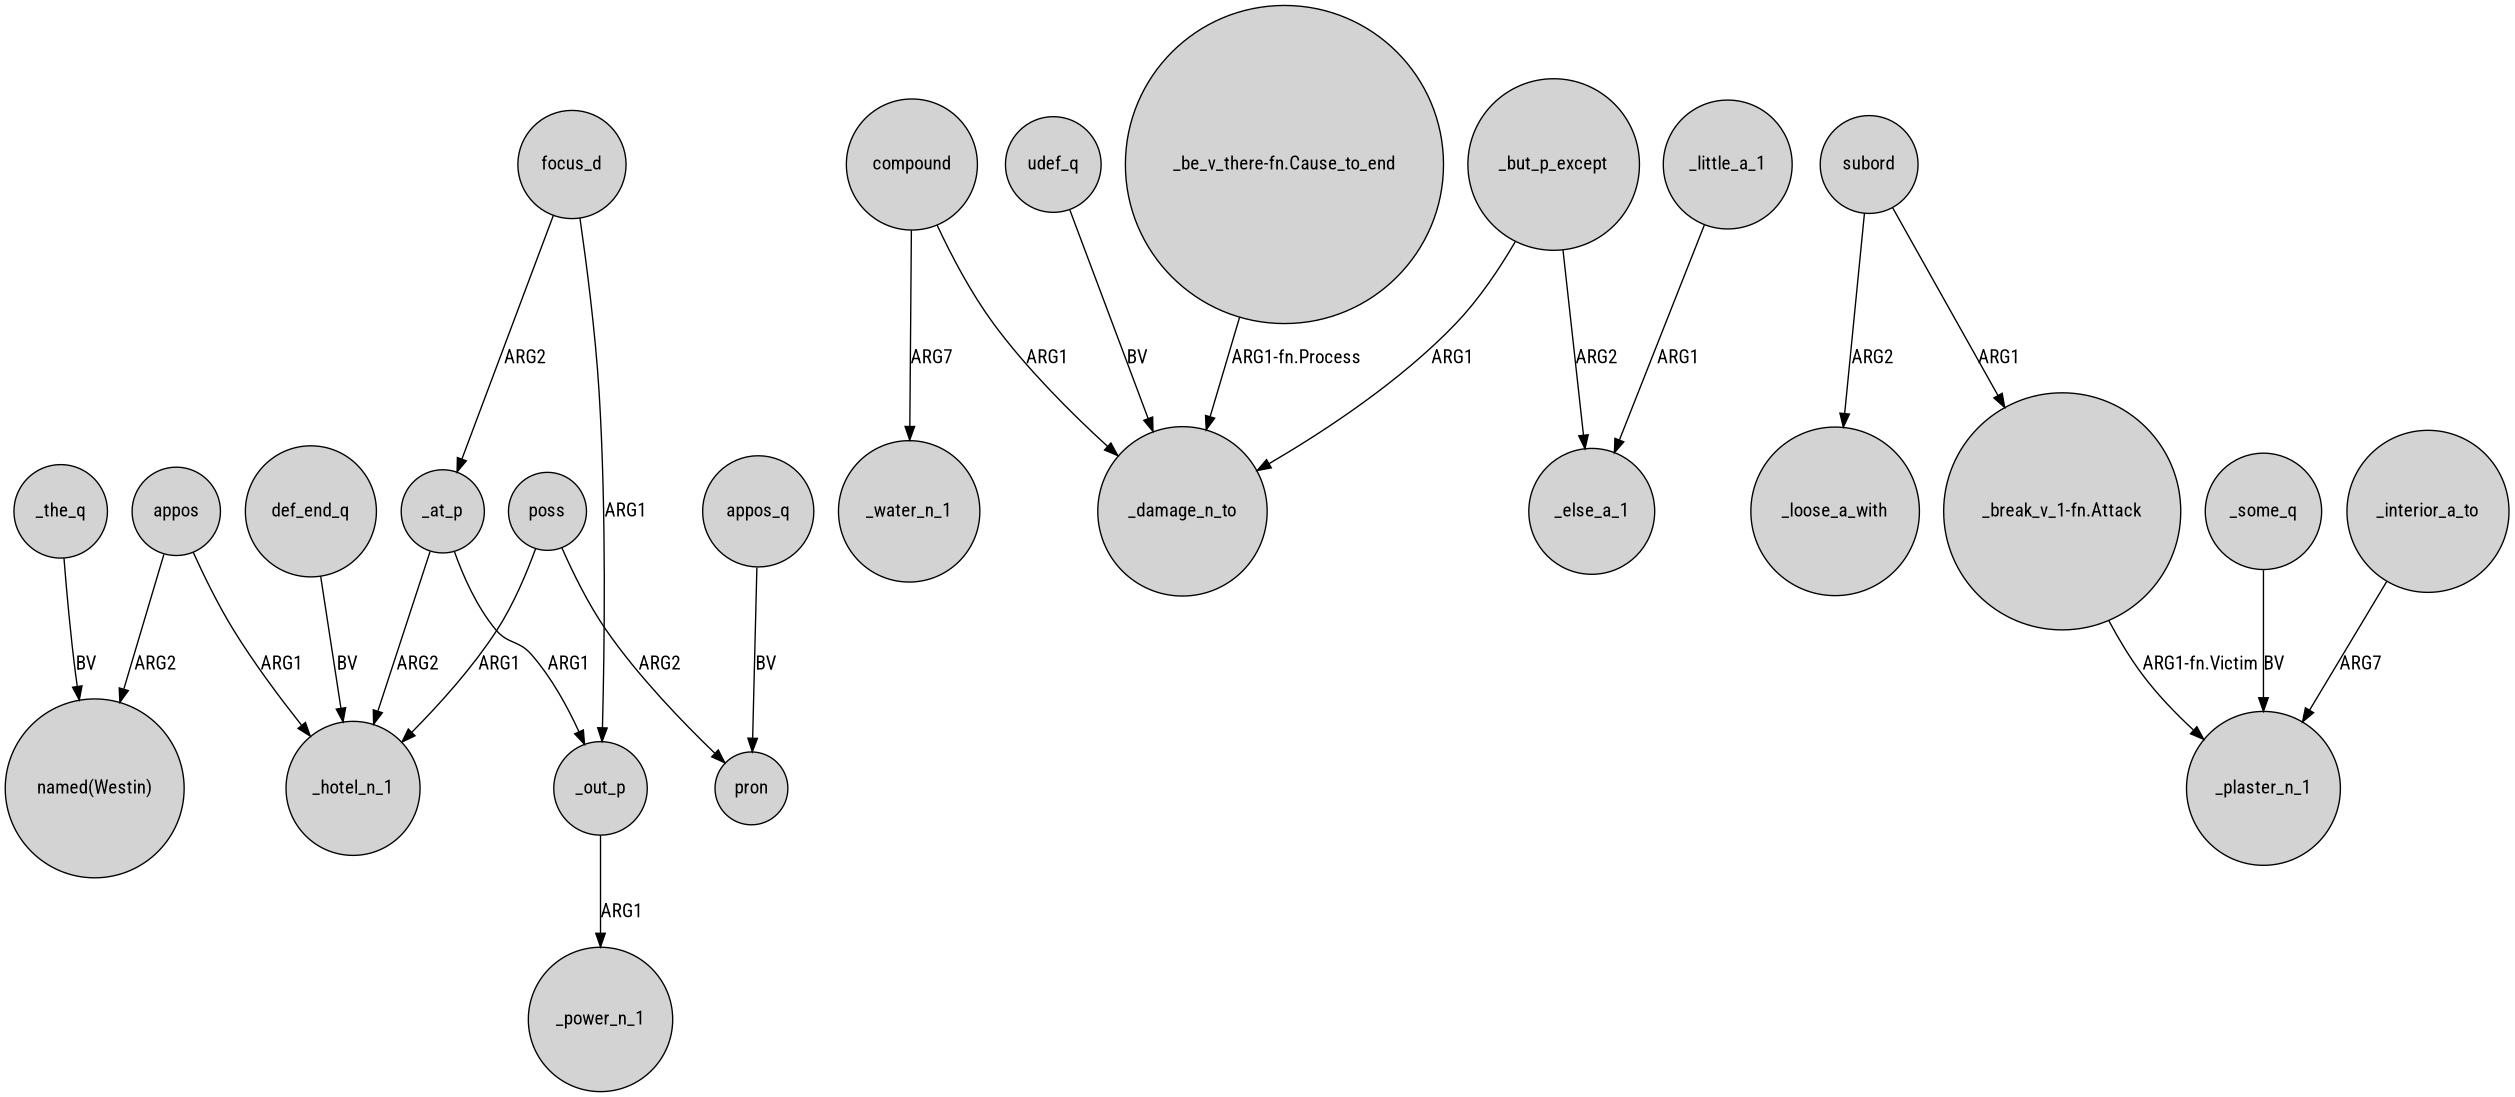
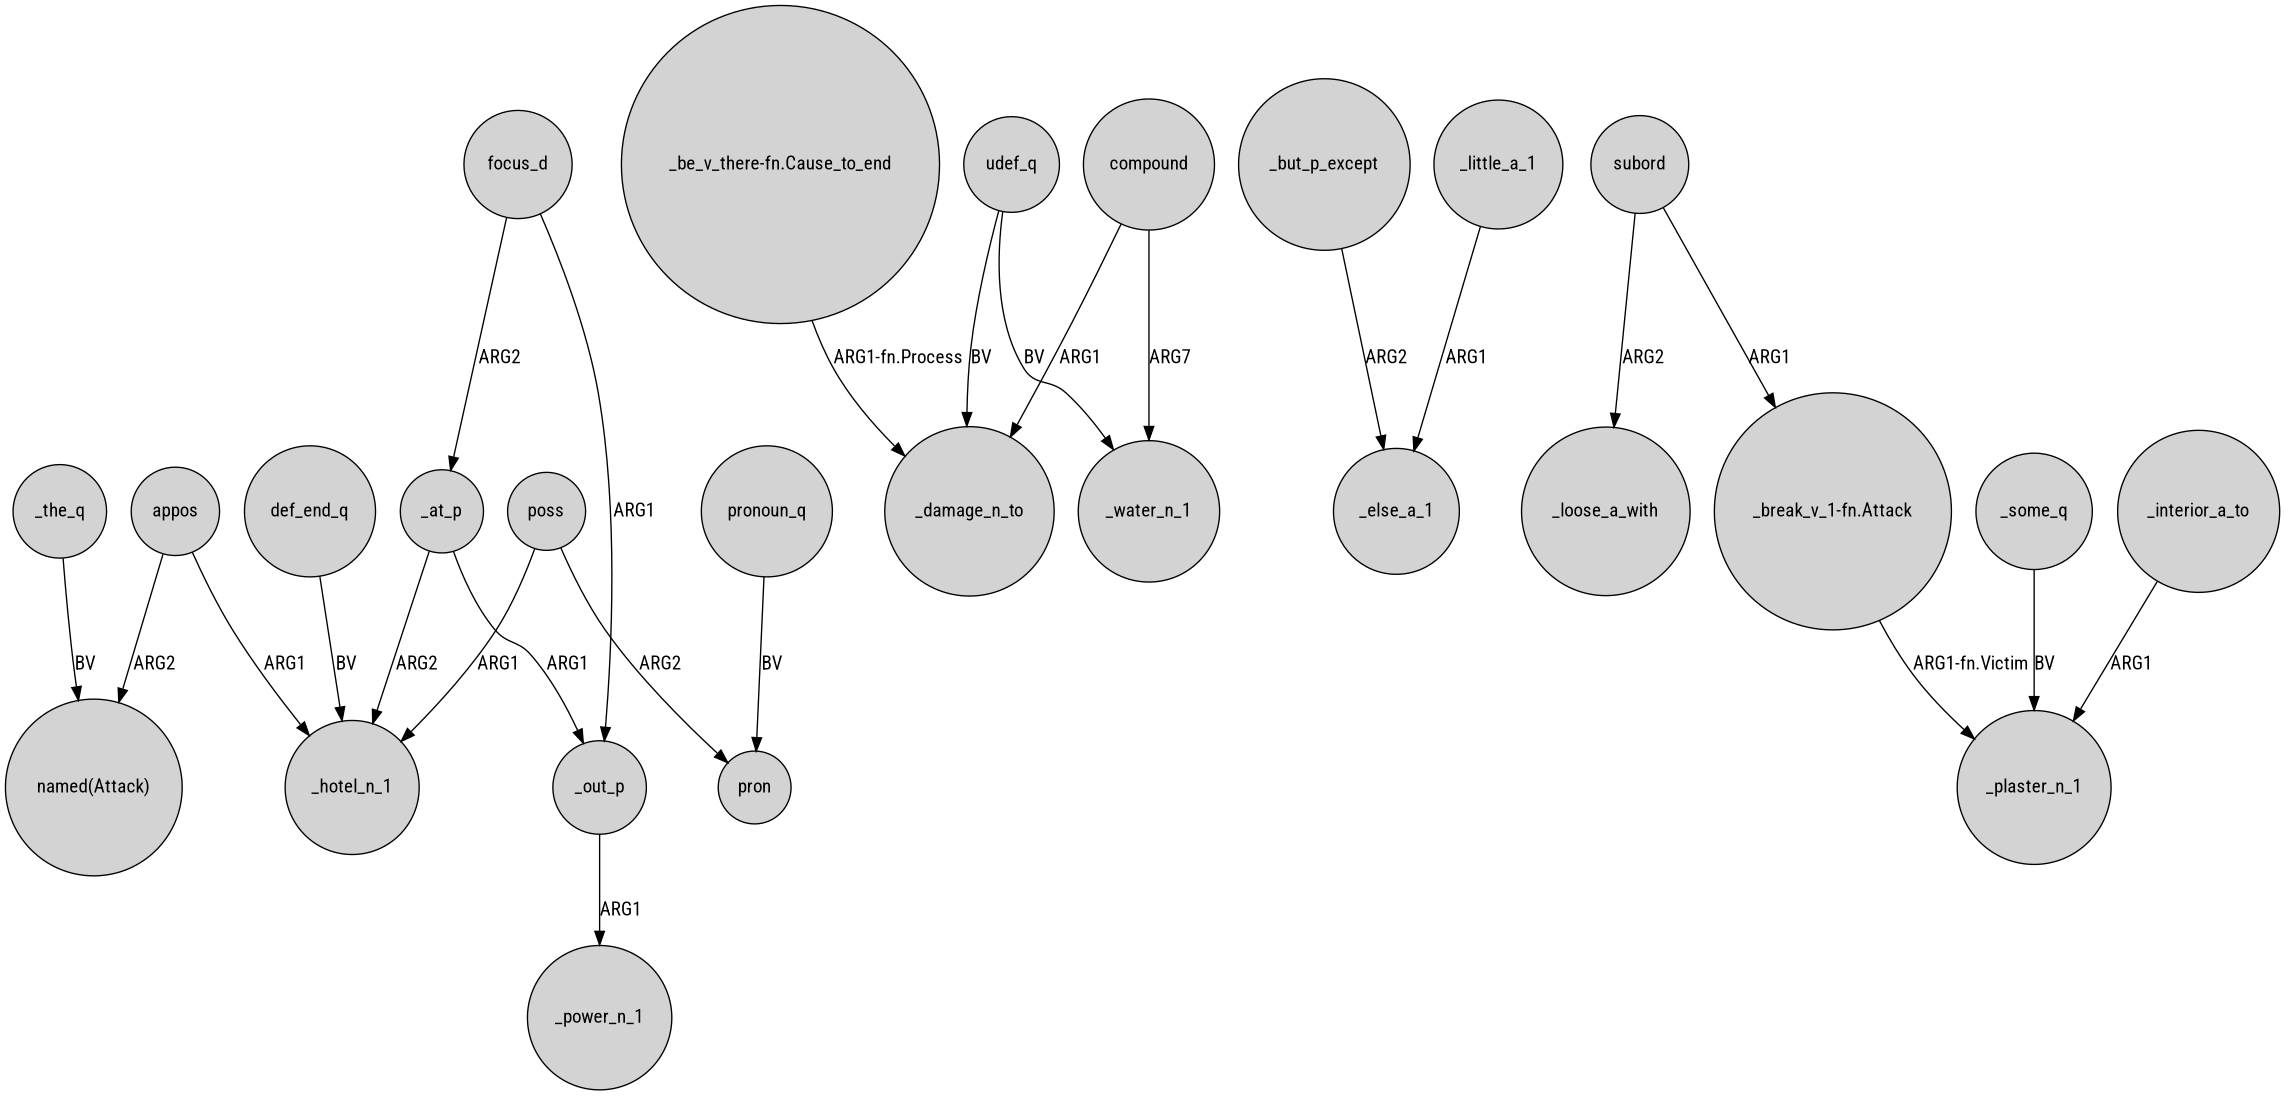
edge "udef_q" -> "_water_n_1": added, label "BV"
edge "_but_p_except" -> "_damage_n_to": removed, label "ARG1"
node "appos_q": label "appos_q" -> "pronoun_q"
edge "_interior_a_to" -> "_plaster_n_1": label "ARG7" -> "ARG1"
node "named(Westin)": label "named(Westin)" -> "named(Attack)"
